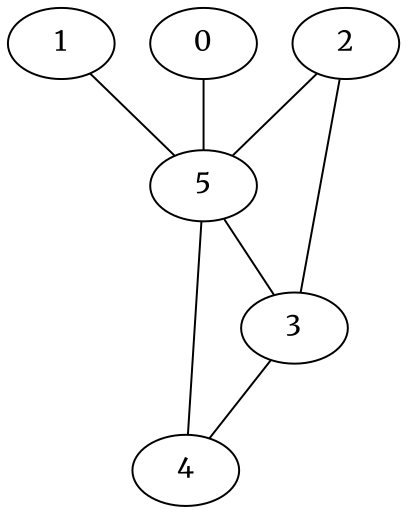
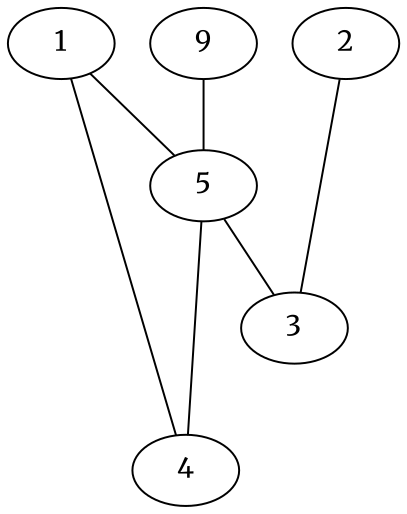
node "0": label "0" -> "9"
edge "2" -- "5": removed
edge "3" -- "4": now "1" -- "4"
